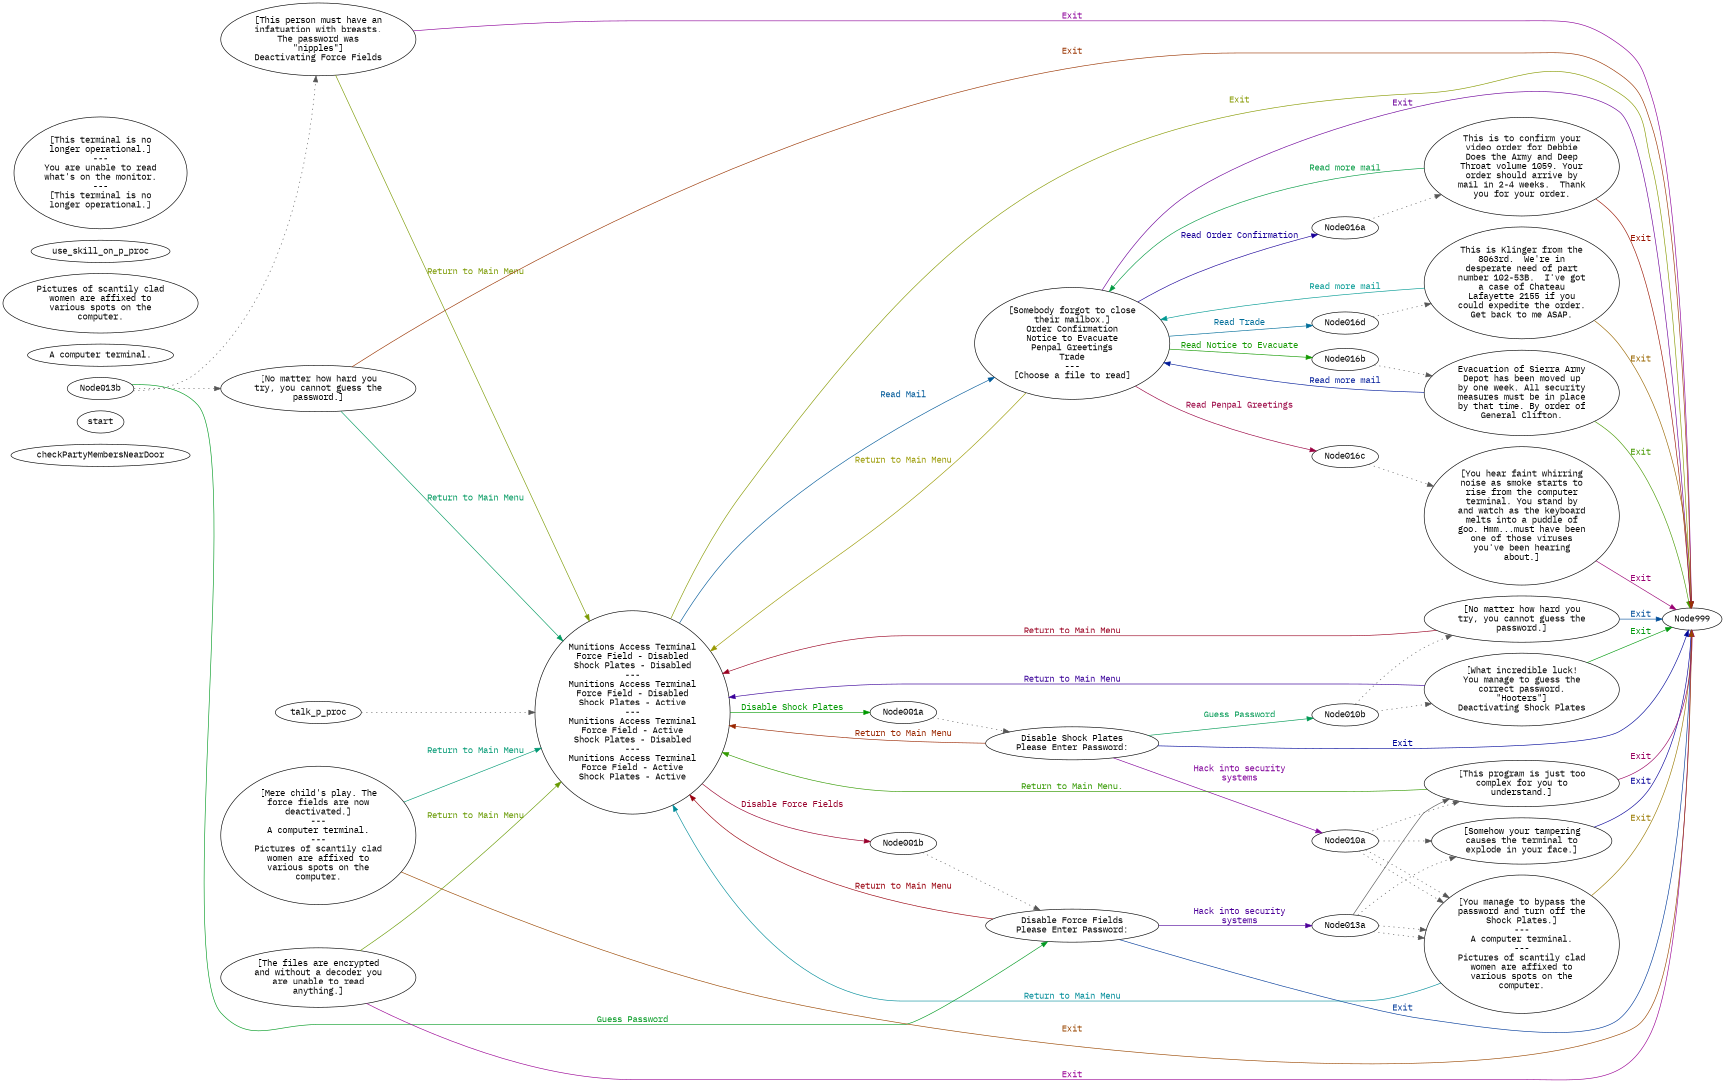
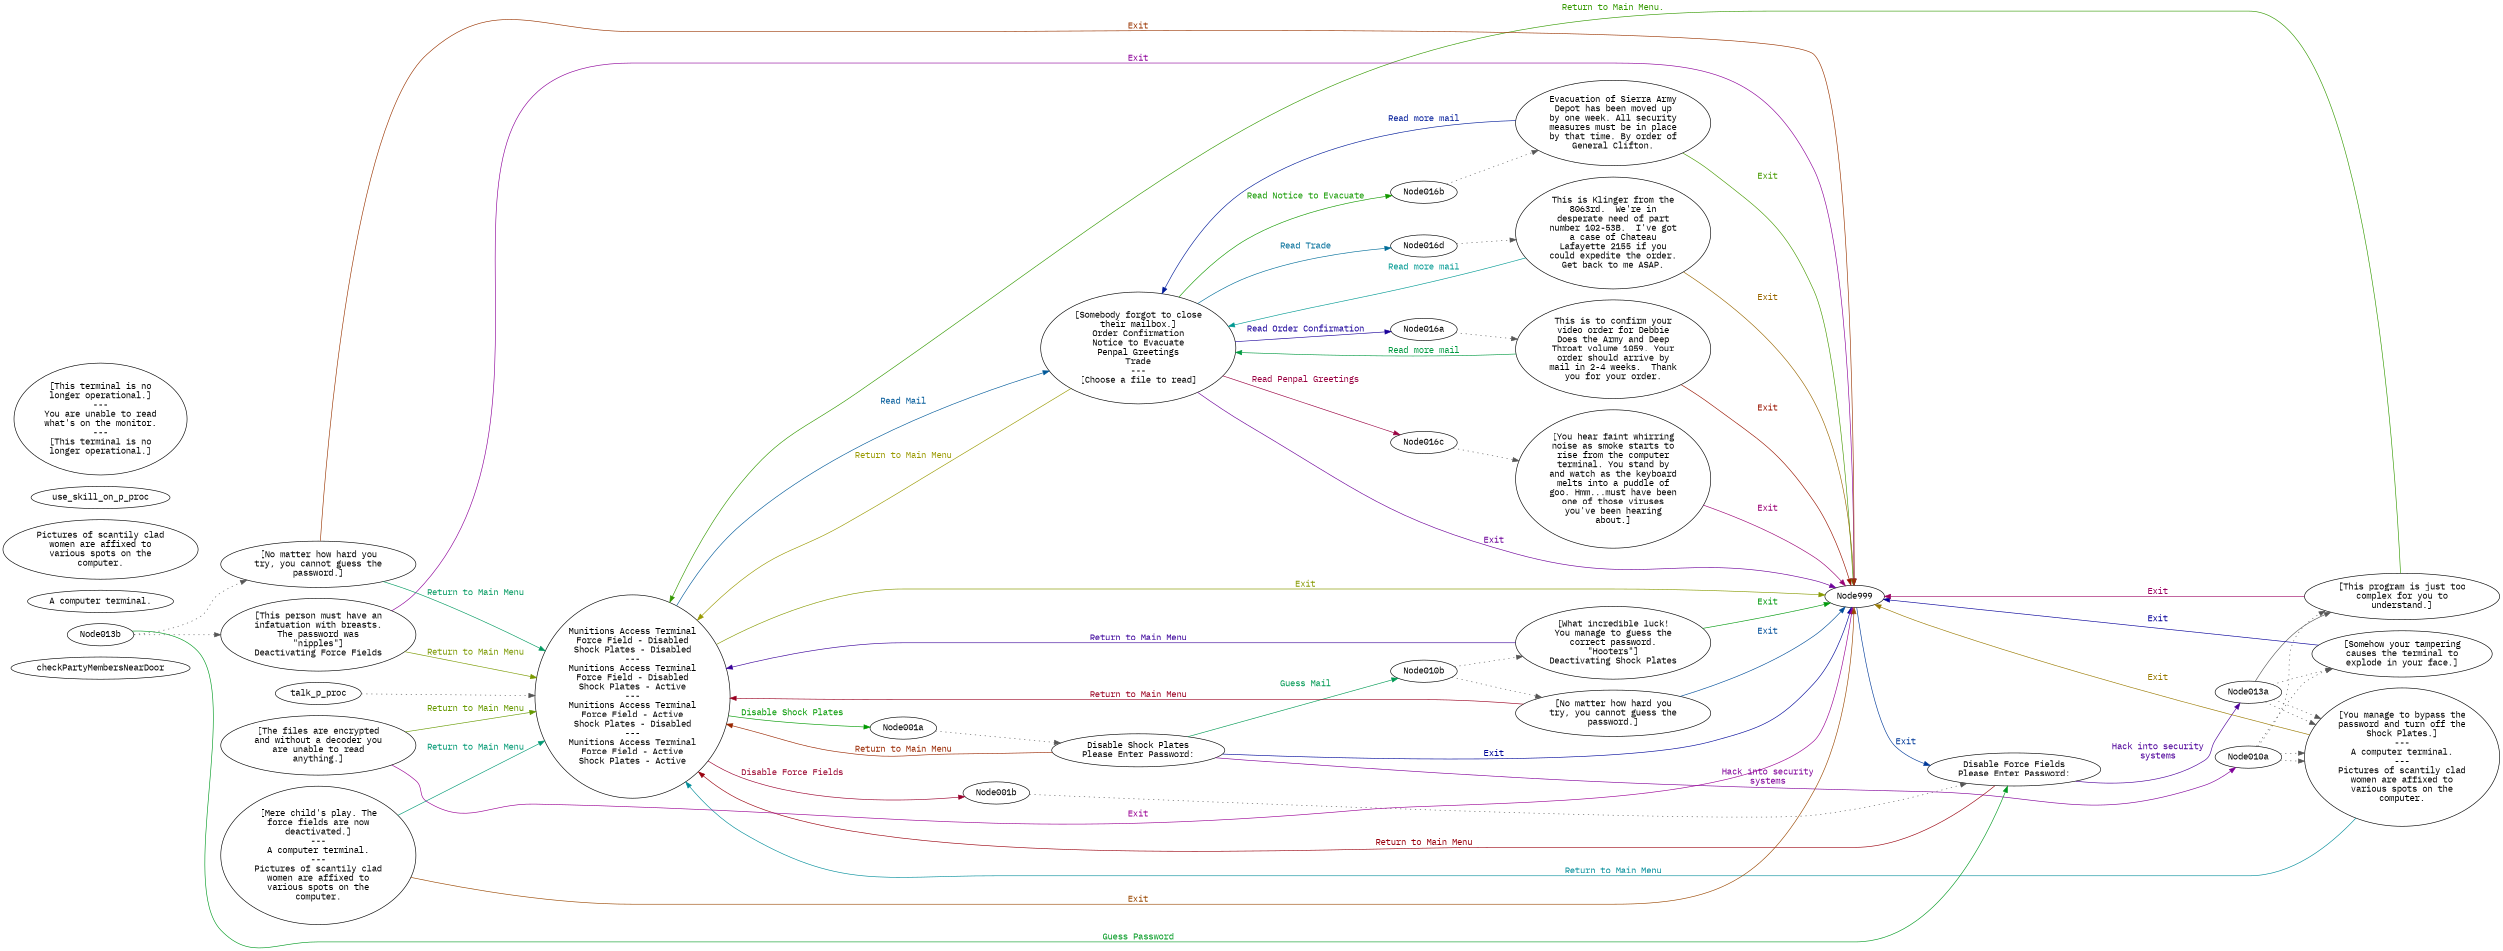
node "start": removed
edge "Disable Shock Plates Please Enter Password:" -> "Node010b": label "Guess Password" -> "Guess Mail"
edge "Disable Force Fields Please Enter Password:" -> "Node999": reversed
